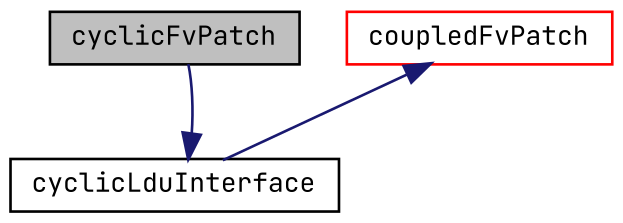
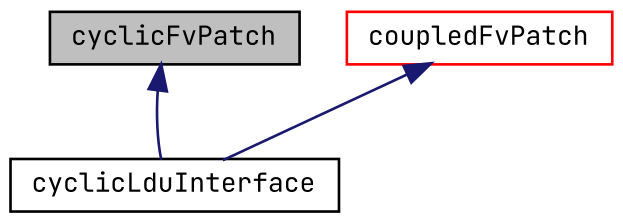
edge "cyclicFvPatch" -> "cyclicLduInterface": reversed
